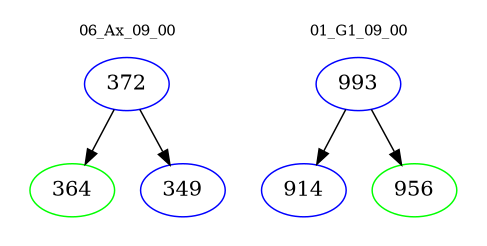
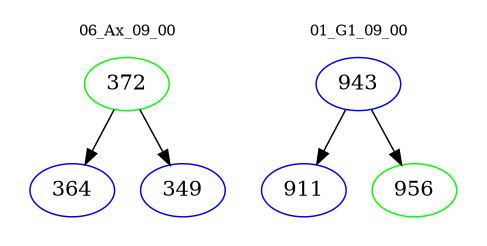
node "372": color blue -> green
node "993": label "993" -> "943"
node "364": color green -> blue
node "914": label "914" -> "911"
